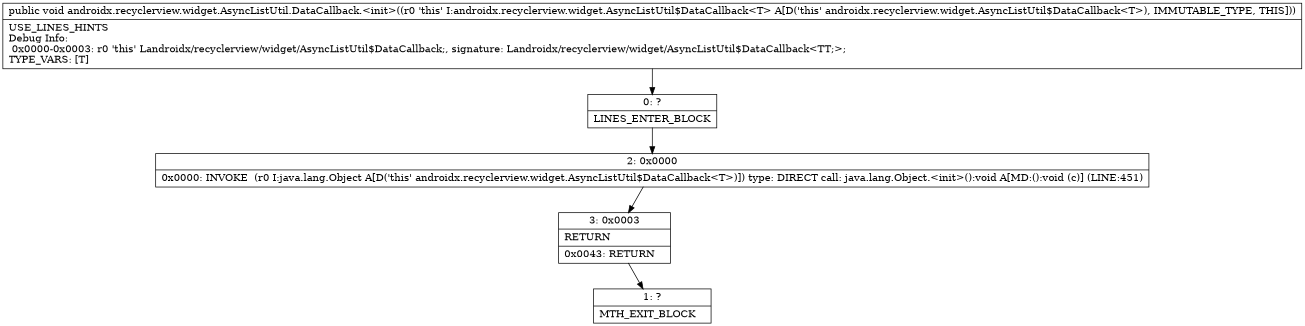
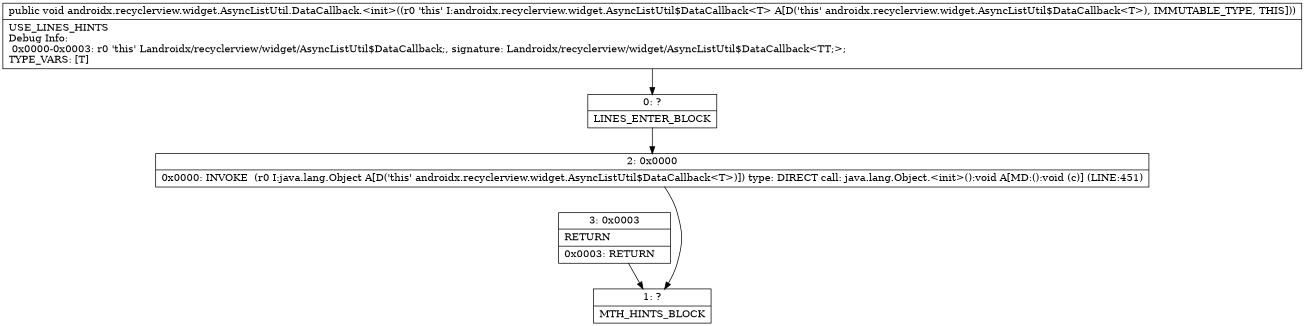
edge "2: 0x0000" -> "3: 0x0003": now "2: 0x0000" -> "1: ?"
node "3: 0x0003": text "0x0043: RETURN" -> "0x0003: RETURN"
node "1: ?": text "MTH_EXIT_BLOCK" -> "MTH_HINTS_BLOCK"
